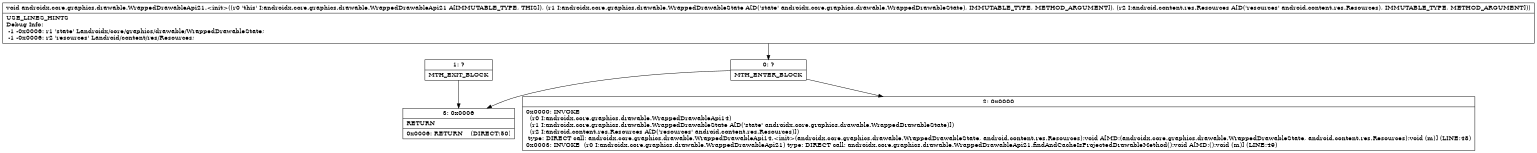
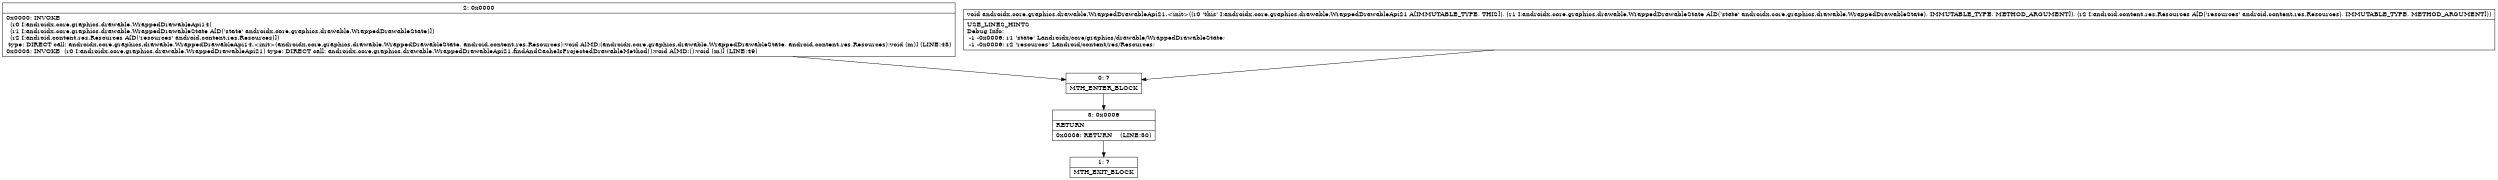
edge "0: ?" -> "2: 0x0000": reversed
edge "1: ?" -> "3: 0x0006": reversed
node "3: 0x0006": text "0x0006: RETURN    (DIRECT:50)" -> "0x0006: RETURN    (LINE:50)"
